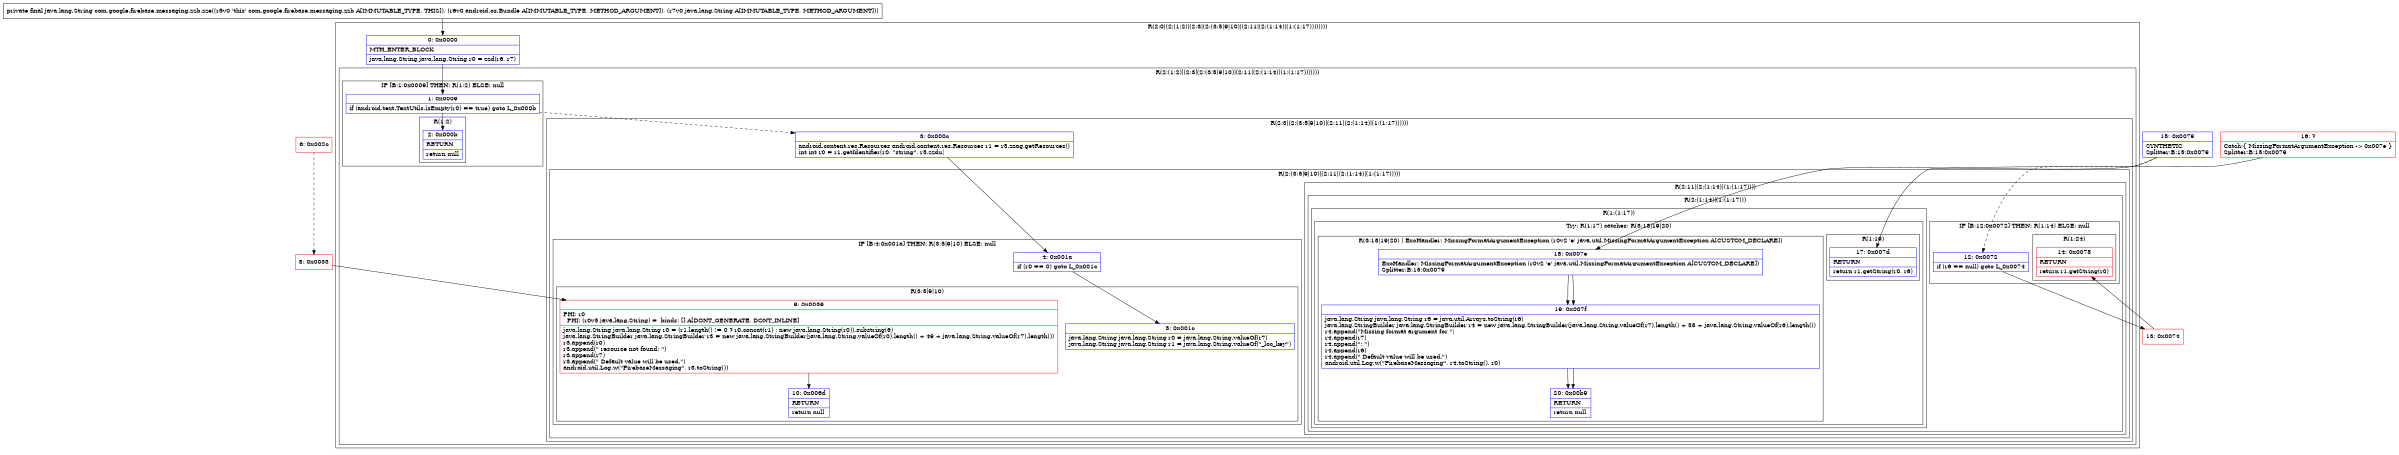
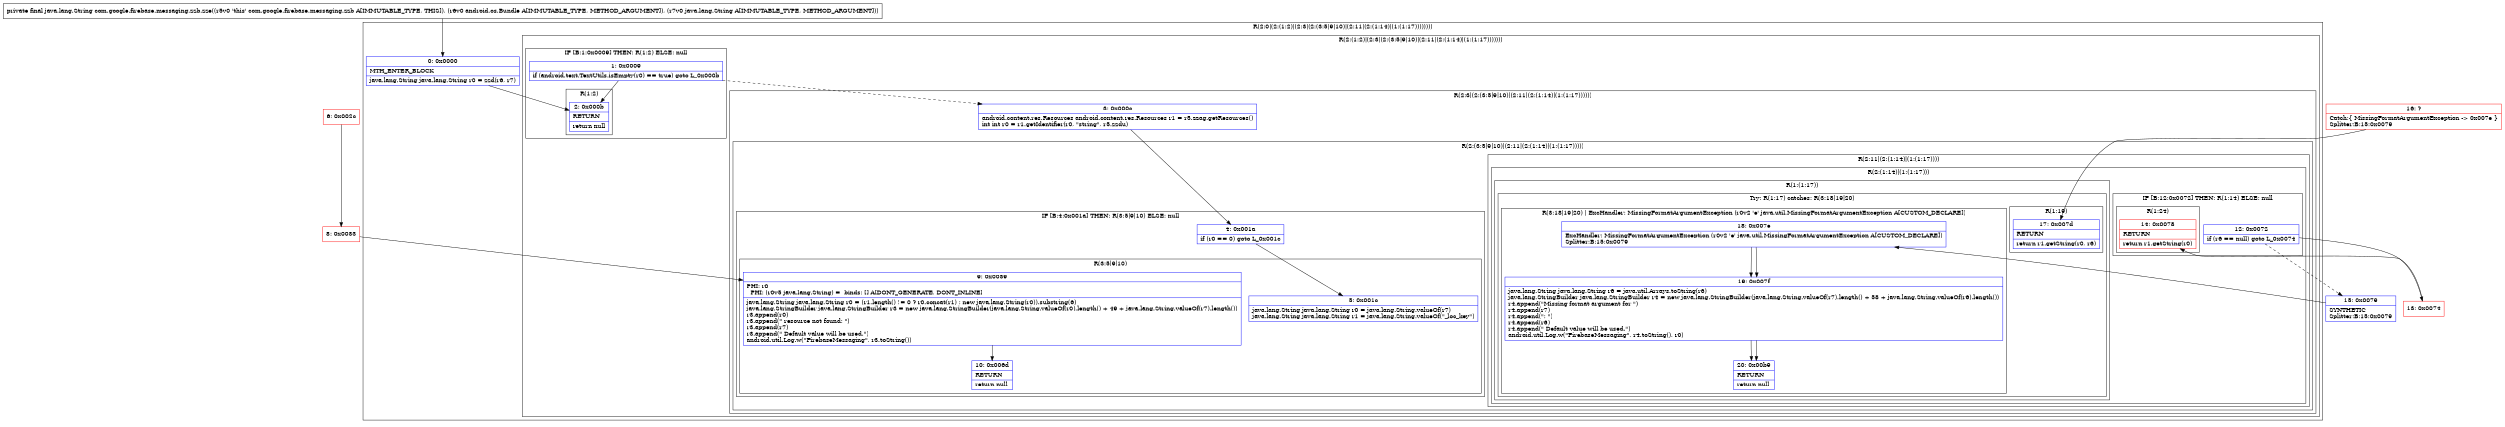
edge "0: 0x0000" -> "1: 0x0009": now "0: 0x0000" -> "2: 0x000b"
edge "15: 0x0079" -> "12: 0x0072": reversed
edge "6: 0x002c" -> "8: 0x0033": style dashed -> solid
node "9: 0x0039": color red -> blue
